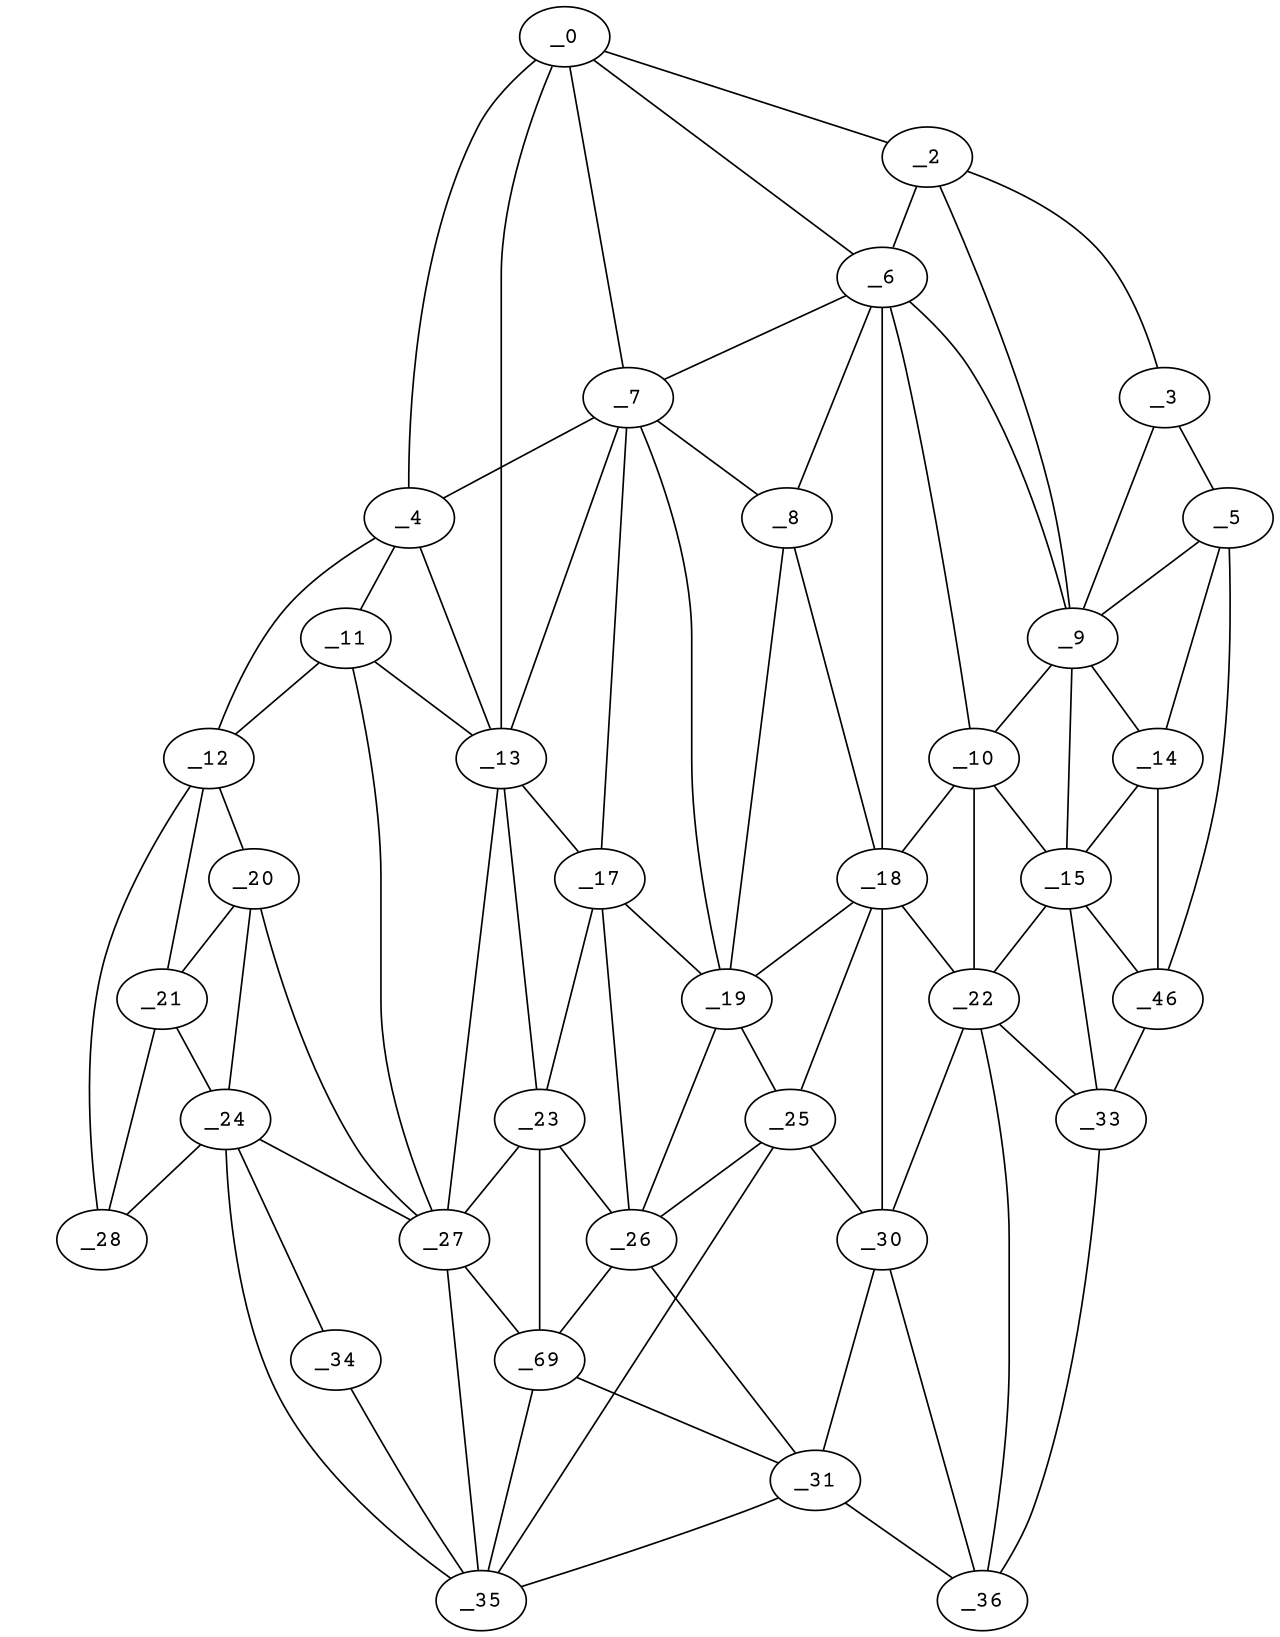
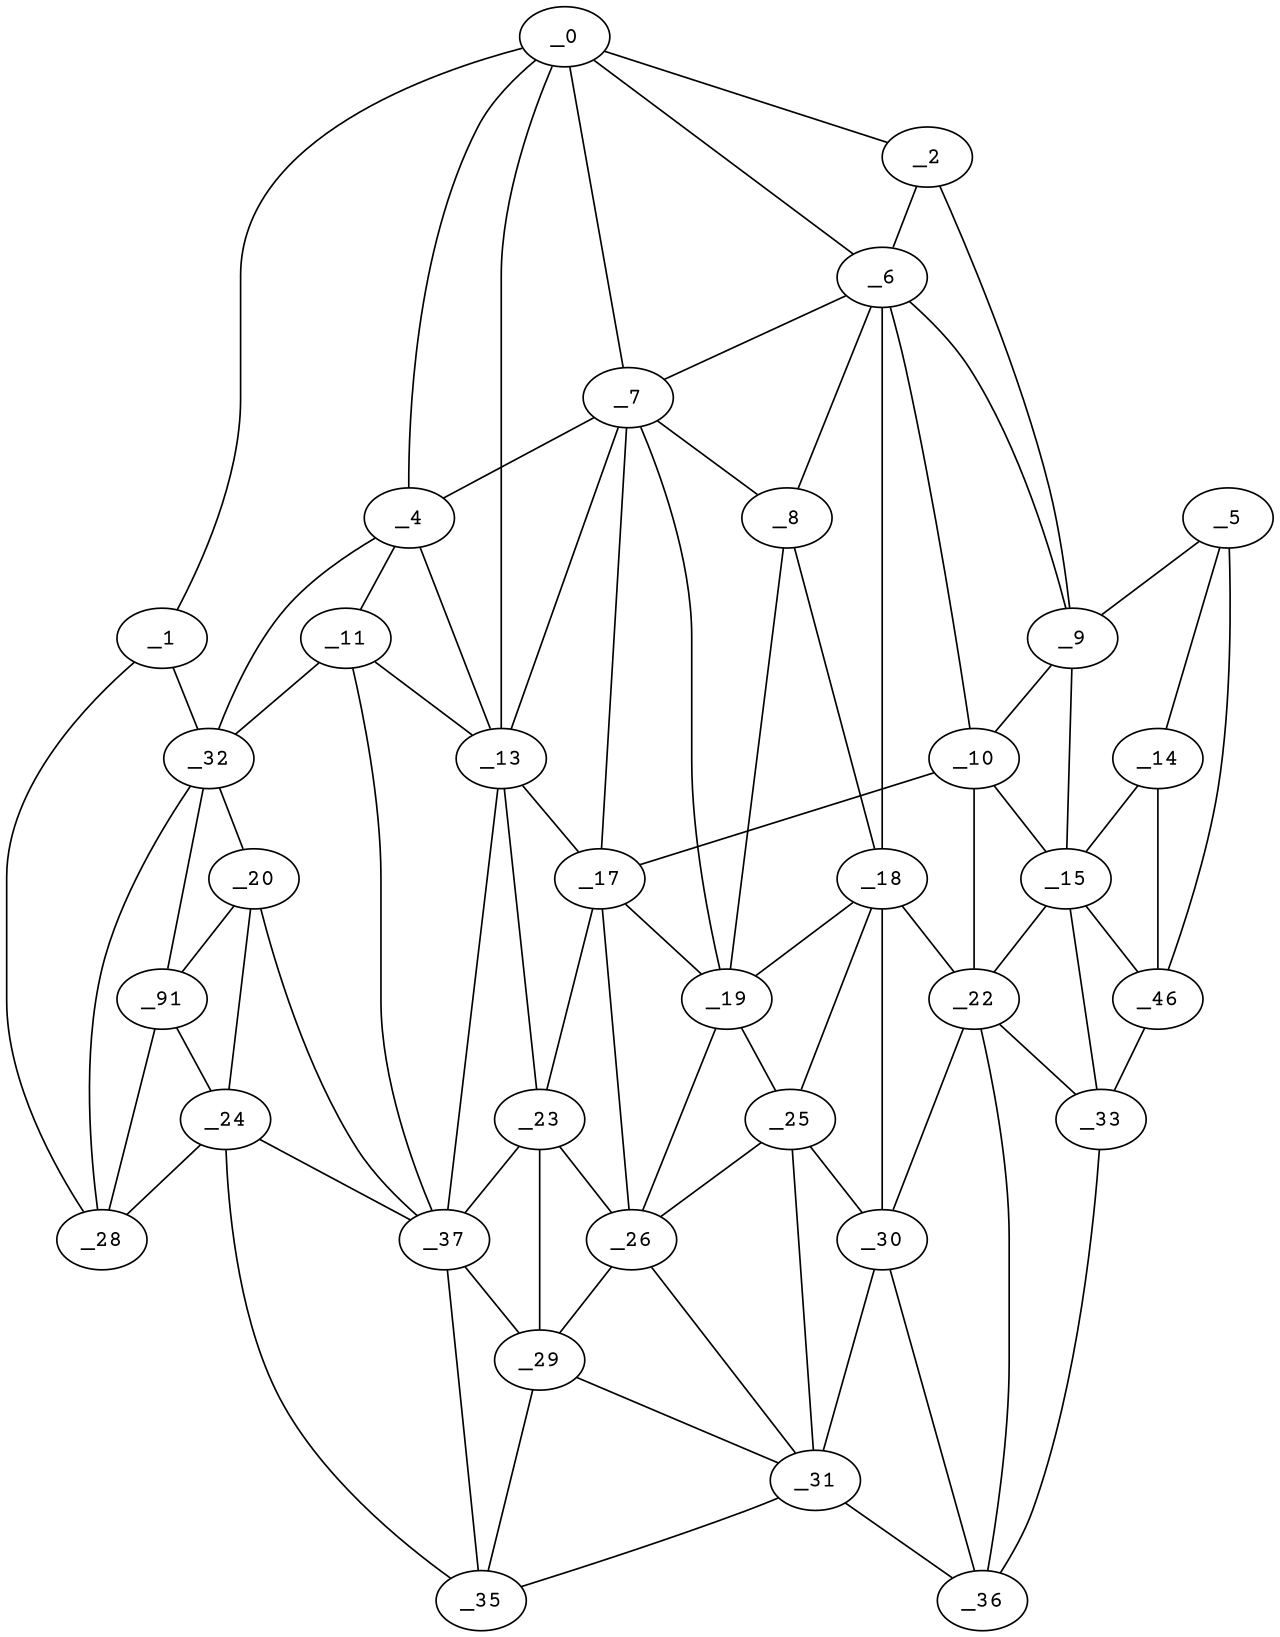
node "_3": removed
node "_1": added
edge "_9" -- "_14": removed
node "_12": label "_12" -> "_32"
edge "_10" -- "_18": now "_10" -- "_17"
node "_21": label "_21" -> "_91"
node "_27": label "_27" -> "_37"
node "_34": removed
node "_69": label "_69" -> "_29"
edge "_25" -- "_35": now "_25" -- "_31"
